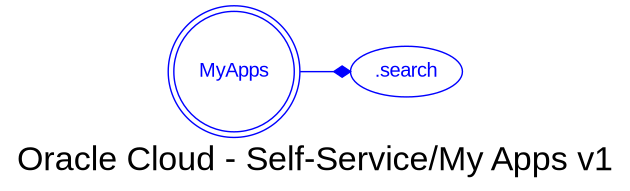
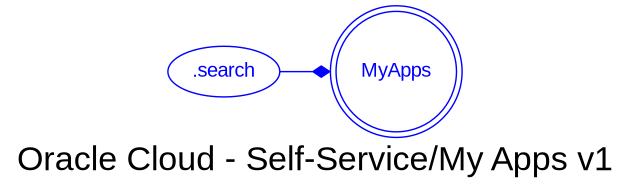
edge "MyApps" -> ".search": reversed
